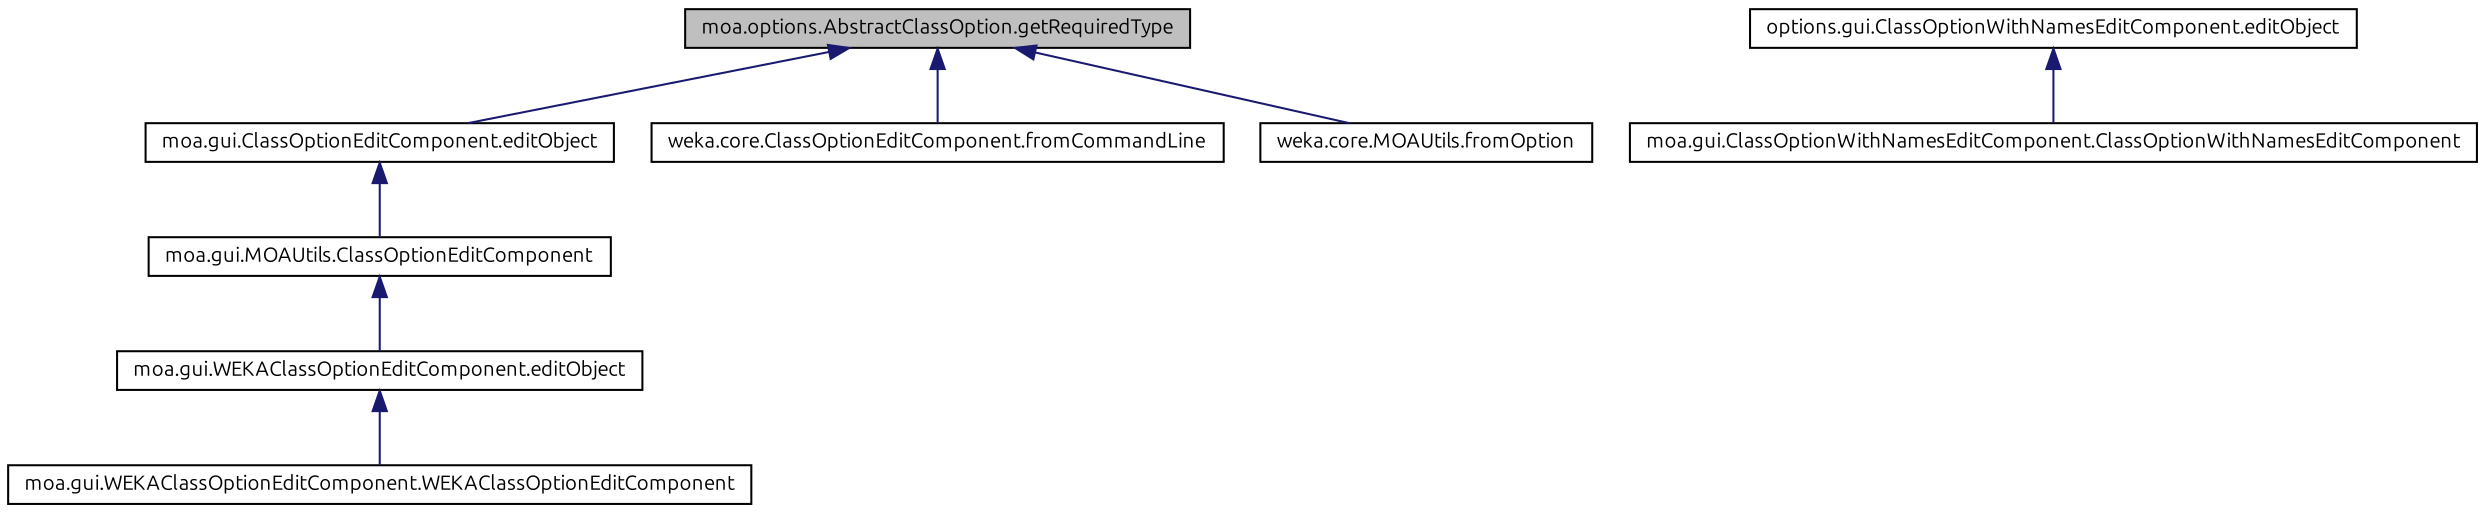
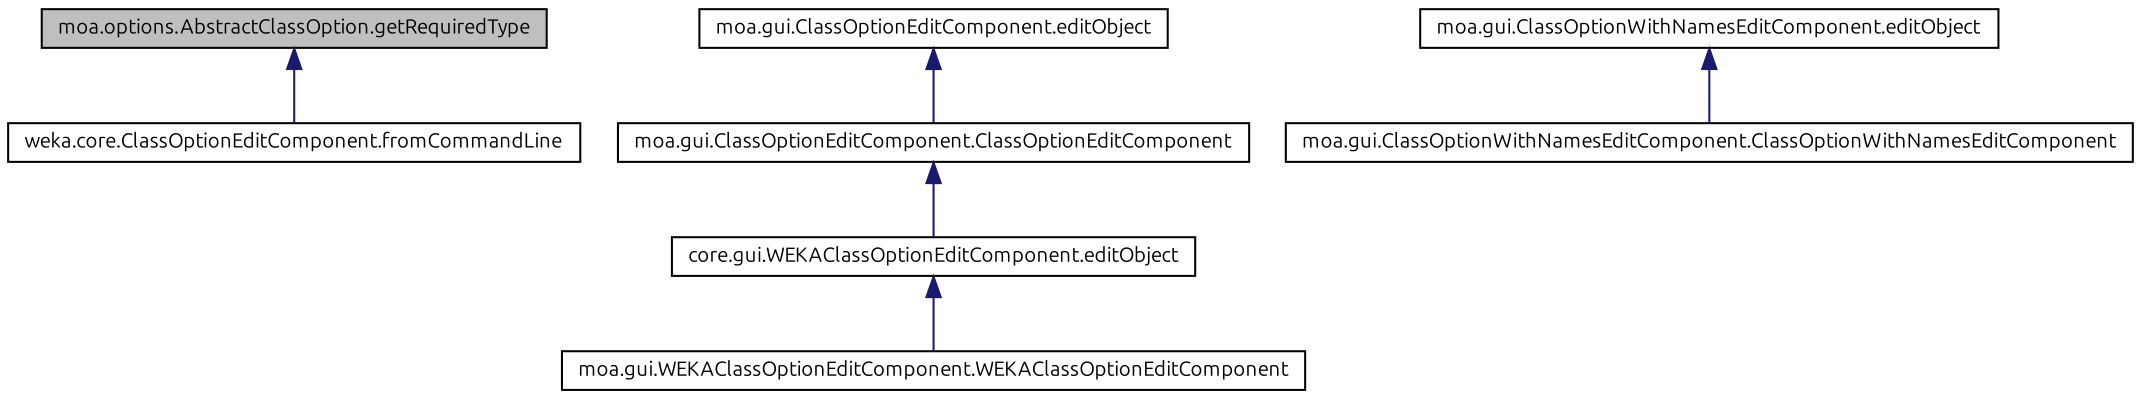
node "options.gui.ClassOptionWithNamesEditComponent.editObject": label "options.gui.ClassOptionWithNamesEditComponent.editObject" -> "moa.gui.ClassOptionWithNamesEditComponent.editObject"
edge "moa.gui.ClassOptionEditComponent.editObject" -> "moa.options.AbstractClassOption.getRequiredType": removed
node "weka.core.MOAUtils.fromOption": removed
node "moa.gui.MOAUtils.ClassOptionEditComponent": label "moa.gui.MOAUtils.ClassOptionEditComponent" -> "moa.gui.ClassOptionEditComponent.ClassOptionEditComponent"
node "moa.gui.WEKAClassOptionEditComponent.editObject": label "moa.gui.WEKAClassOptionEditComponent.editObject" -> "core.gui.WEKAClassOptionEditComponent.editObject"
